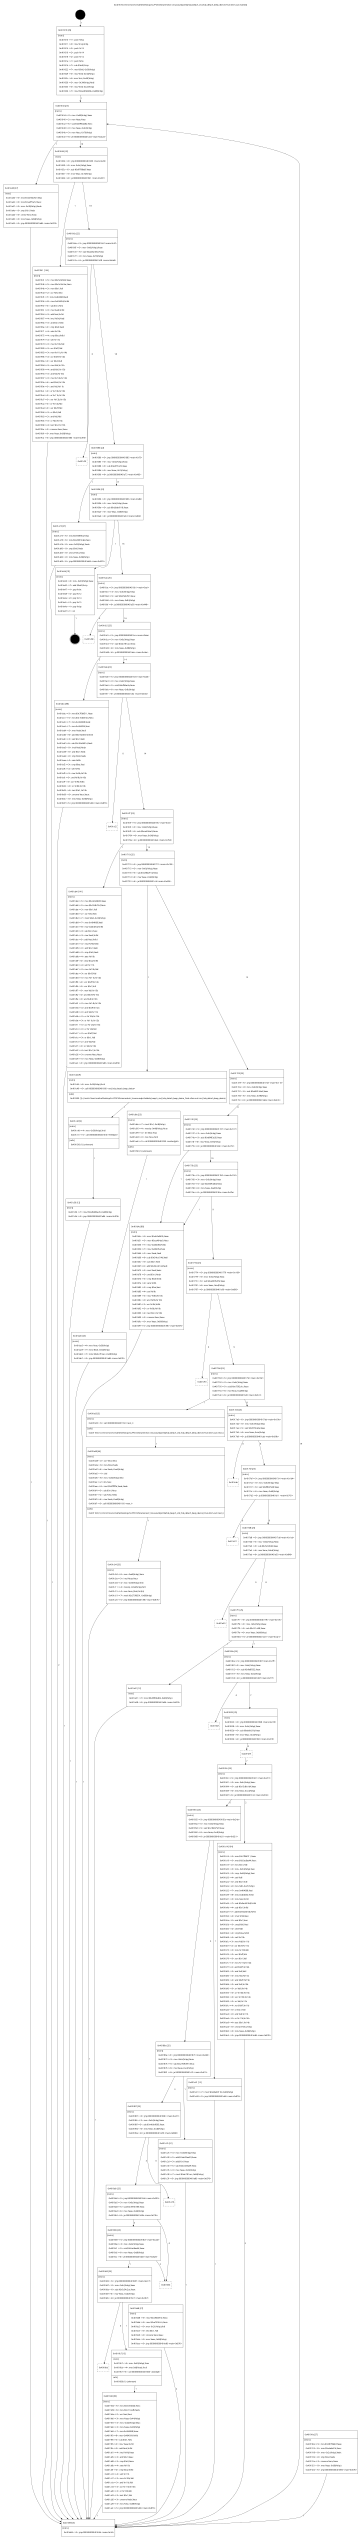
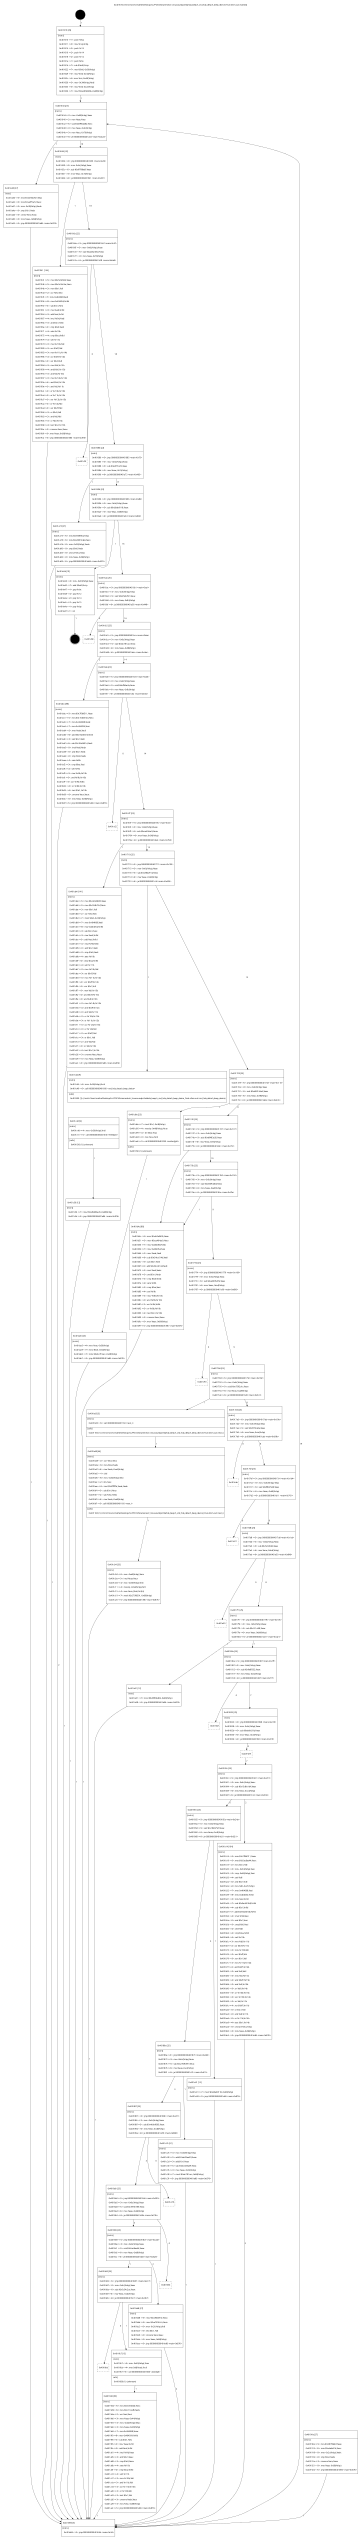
edge "0x401729 [25]" -> "0x401a8e [23]": added, label "1"
edge "0x401c44 [9]" -> "0x401c4d [9]": removed, label "1"
edge "0x4018b9 [25]" -> "0x401d3b": now "0x4018b9 [25]" -> "0x401bb8 [27]"
